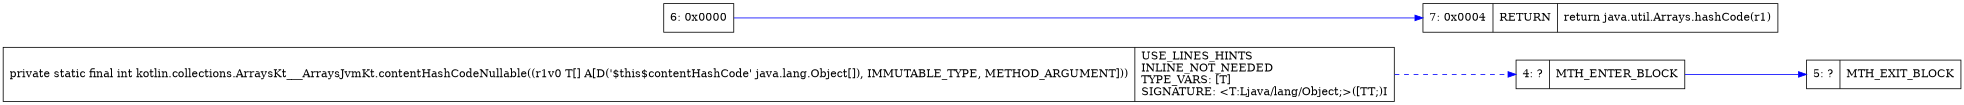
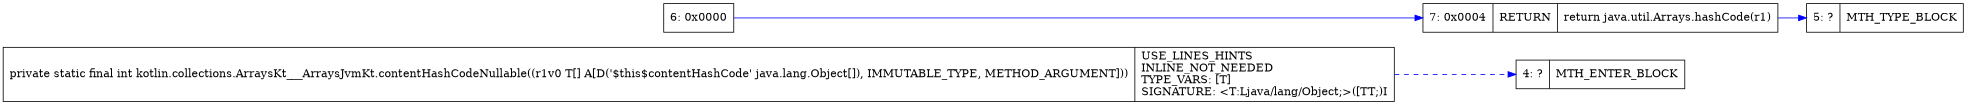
edge "4: ?" -> "5: ?": now "7: 0x0004" -> "5: ?"
node "5: ?": text "MTH_EXIT_BLOCK" -> "MTH_TYPE_BLOCK"
